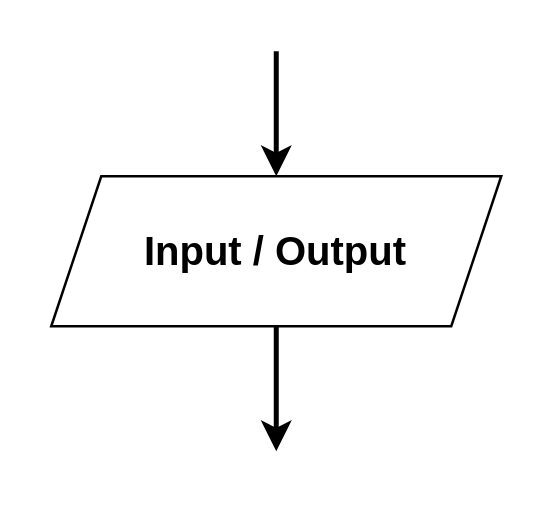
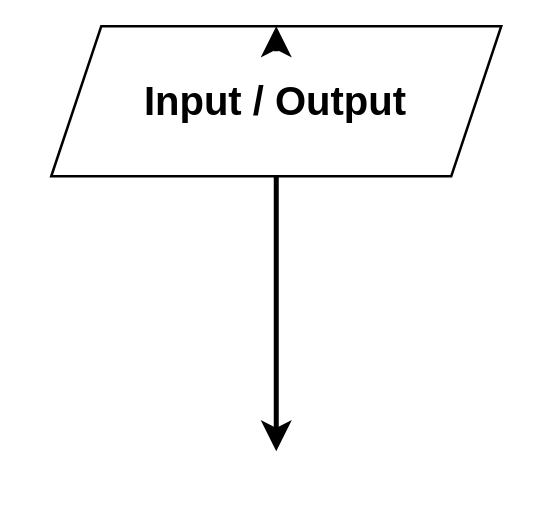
node "Input / Output": moved (276, 251) -> (276, 101)
